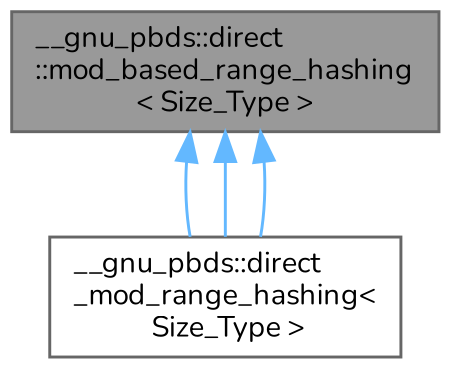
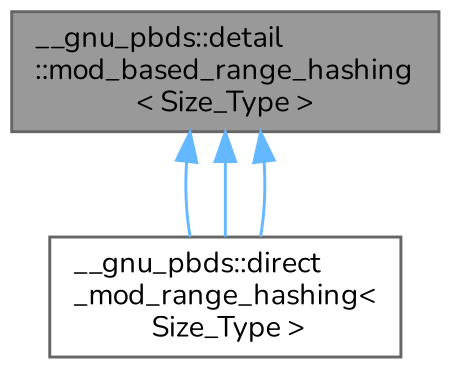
node "__gnu_pbds::direct ::mod_based_range_hashing < Size_Type >": label "__gnu_pbds::direct ::mod_based_range_hashing < Size_Type >" -> "__gnu_pbds::detail ::mod_based_range_hashing < Size_Type >"
